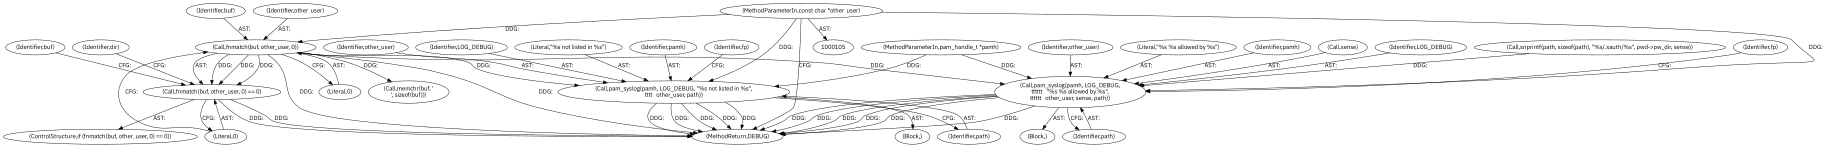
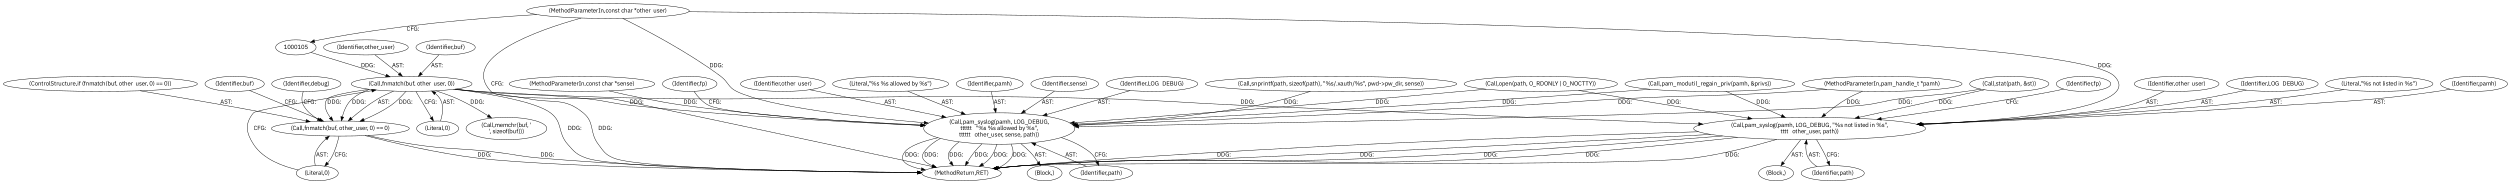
edge "(MethodParameterIn,const char *other_user)" -> "(Call,fnmatch(buf, other_user, 0))": now "1000105" -> "(Call,fnmatch(buf, other_user, 0))"
edge "(MethodParameterIn,const char *other_user)" -> "1000105": label "AST: " -> "CFG: "
node "(Identifier,dir)": label "(Identifier,dir)" -> "(Identifier,debug)"
node "(Call,sense)": label "(Call,sense)" -> "(Identifier,sense)"
node "(MethodParameterIn,const char *sense)": added
node "(Call,open(path, O_RDONLY | O_NOCTTY))": added
node "(Call,pam_modutil_regain_priv(pamh, &privs))": added
node "(Call,stat(path, &st))": added
edge "(Call,fnmatch(buf, other_user, 0) == 0)" -> "(ControlStructure,if (fnmatch(buf, other_user, 0) == 0))": reversed
node "(MethodReturn,DEBUG)": label "(MethodReturn,DEBUG)" -> "(MethodReturn,RET)"
